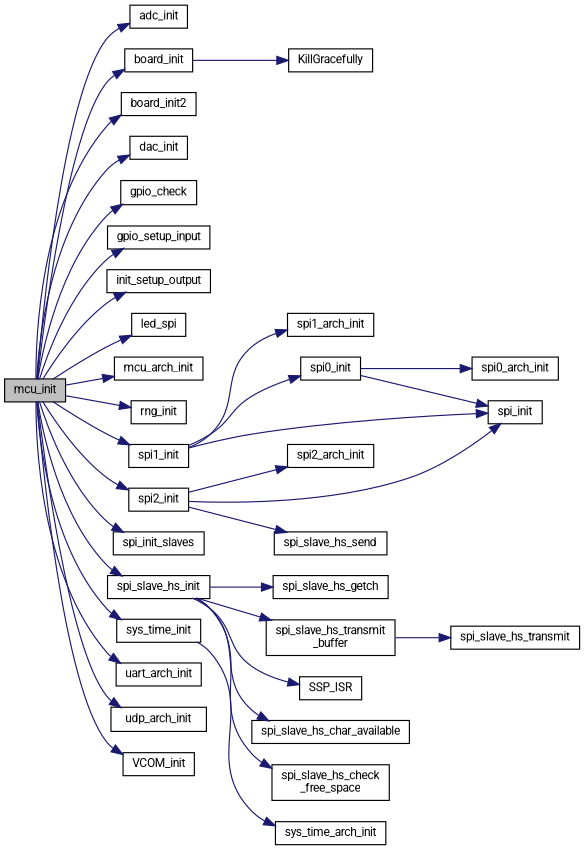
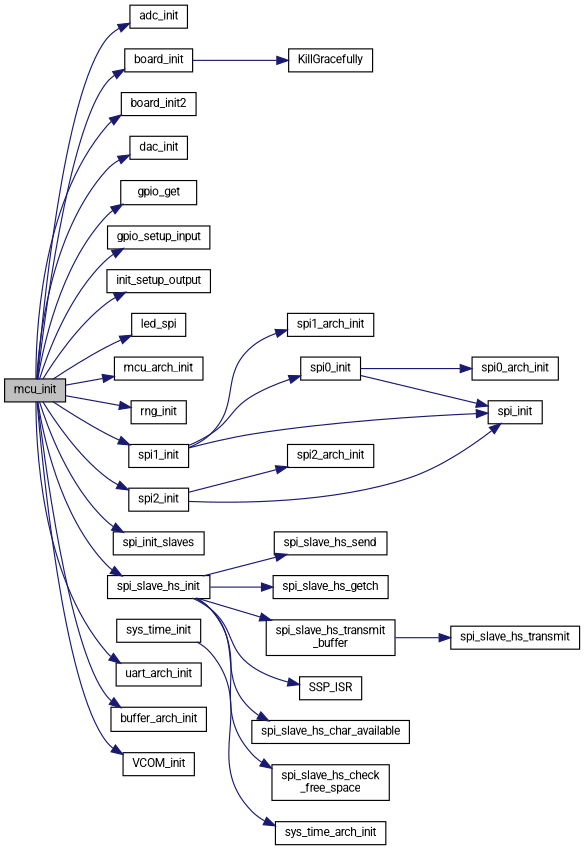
node "gpio_check": label "gpio_check" -> "gpio_get"
edge "spi2_init" -> "spi_slave_hs_send": now "spi_slave_hs_init" -> "spi_slave_hs_send"
edge "mcu_init" -> "sys_time_init": removed
node "udp_arch_init": label "udp_arch_init" -> "buffer_arch_init"
